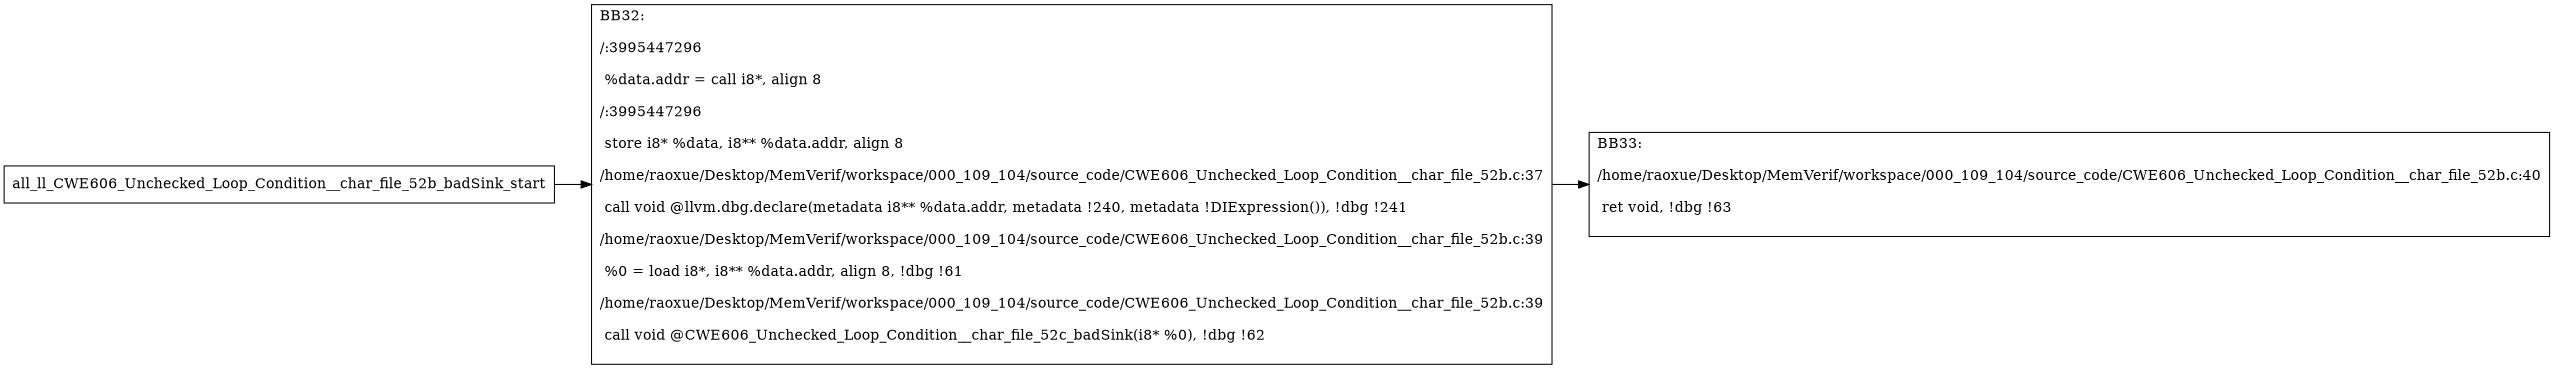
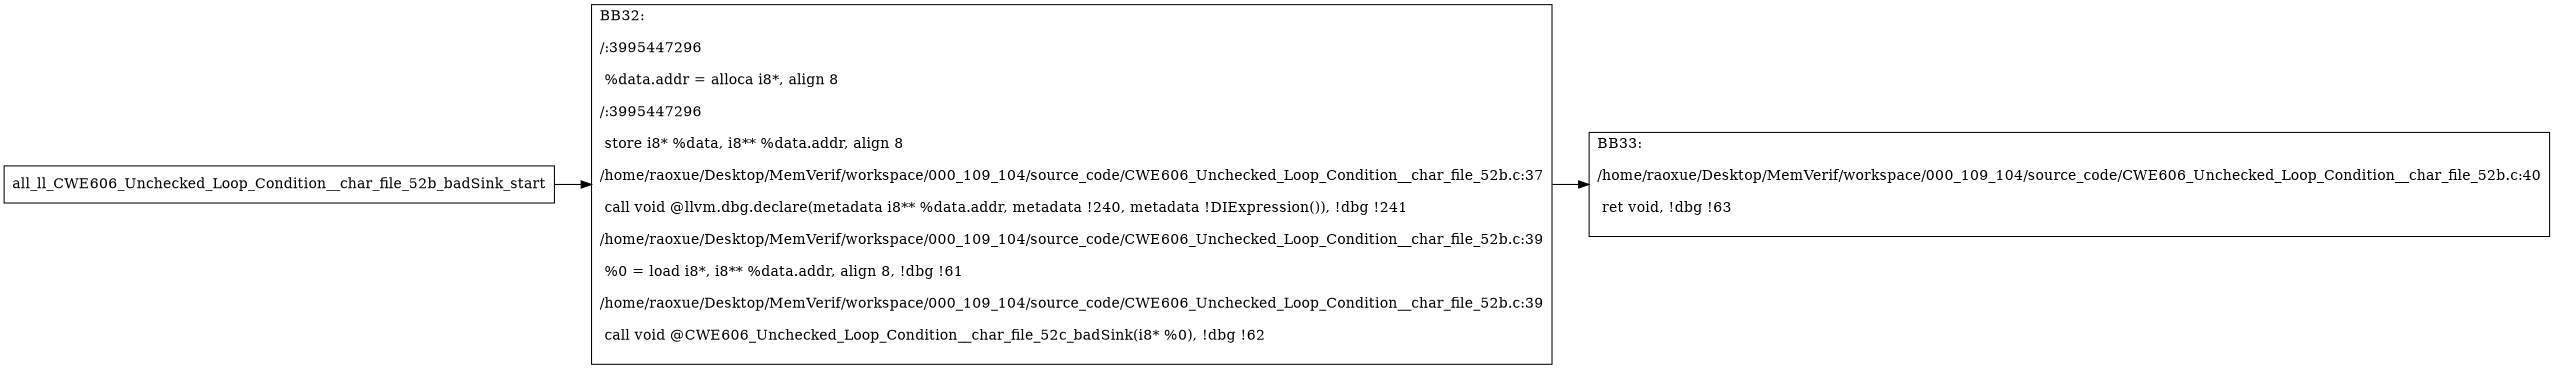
node "BB32:": text "%data.addr = call i8*, align 8" -> "%data.addr = alloca i8*, align 8"
